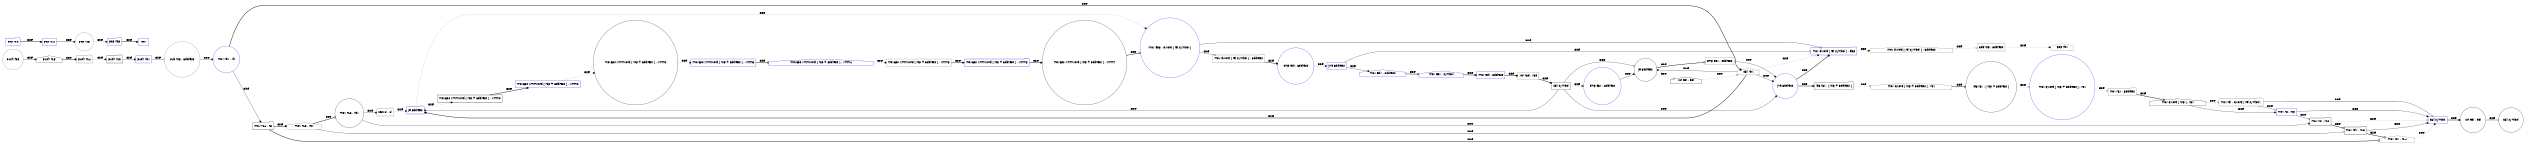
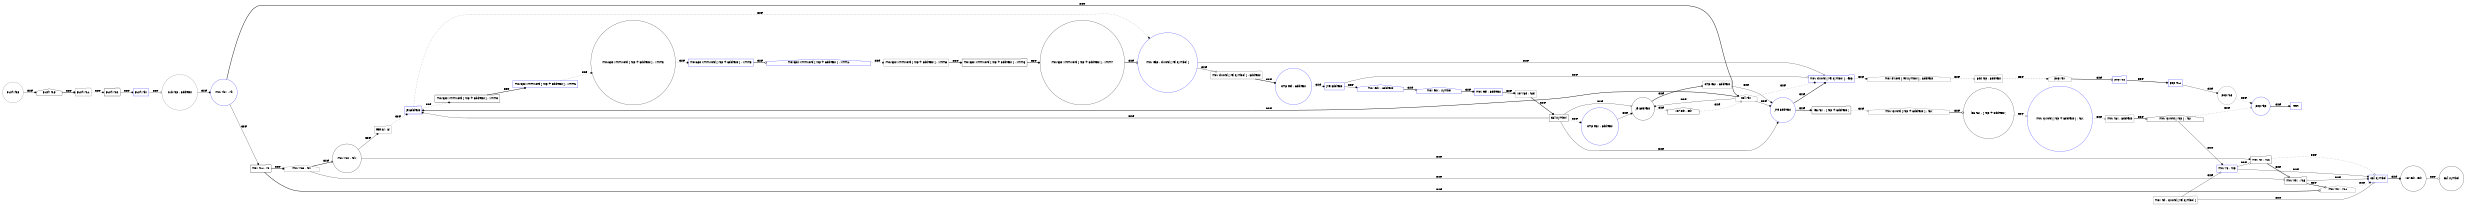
node "pop rbp": shape folder -> circle
edge "movaps xmmword [ rsp + address ] , xmm5" -> "movaps xmmword [ rsp + address ] , xmm6": label "CFG" -> "DFG"
node "movaps xmmword [ rsp + address ] , xmm6": color blue -> black
edge "pop rbx" -> "pop r12": added, label "CFG"
edge "mov qword [ rsp ] , rax" -> "mov rdi , qword [ rel symbol ]": now "mov qword [ rsp ] , rax" -> "pop rbp"
